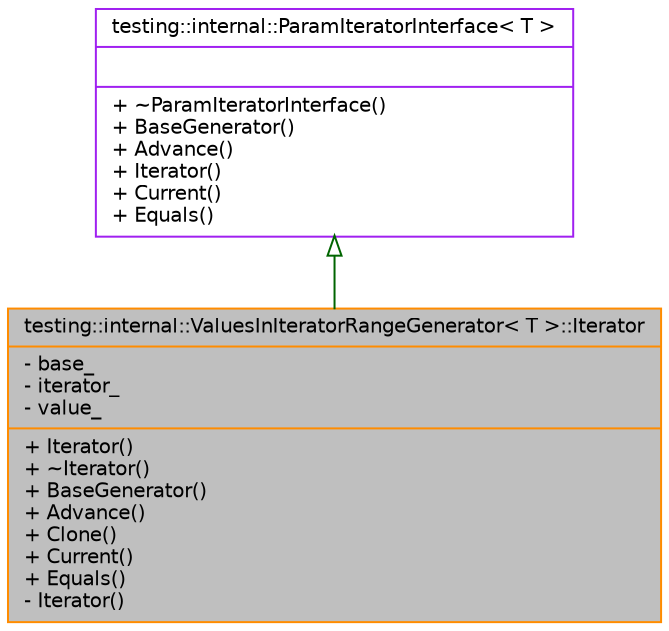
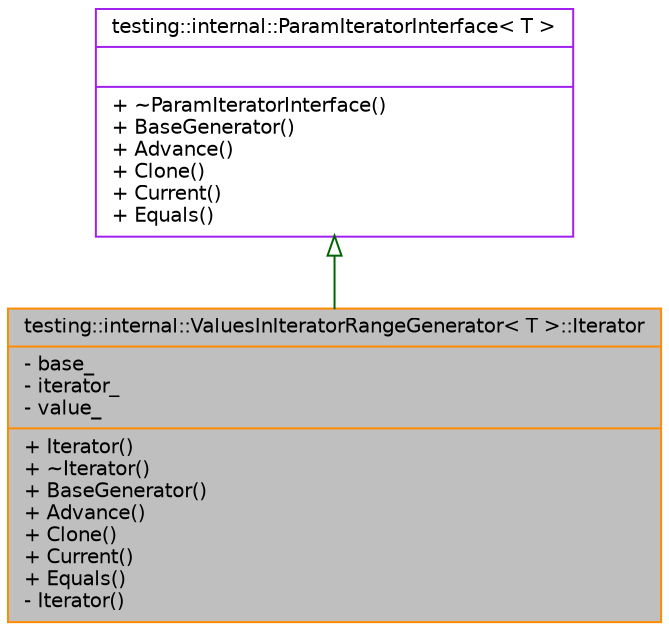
node "testing::internal::ParamIteratorInterface< T >": text "+ Iterator()" -> "+ Clone()"
